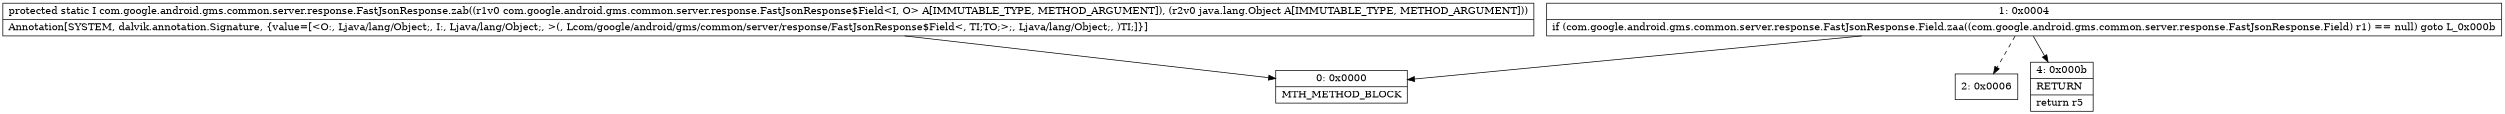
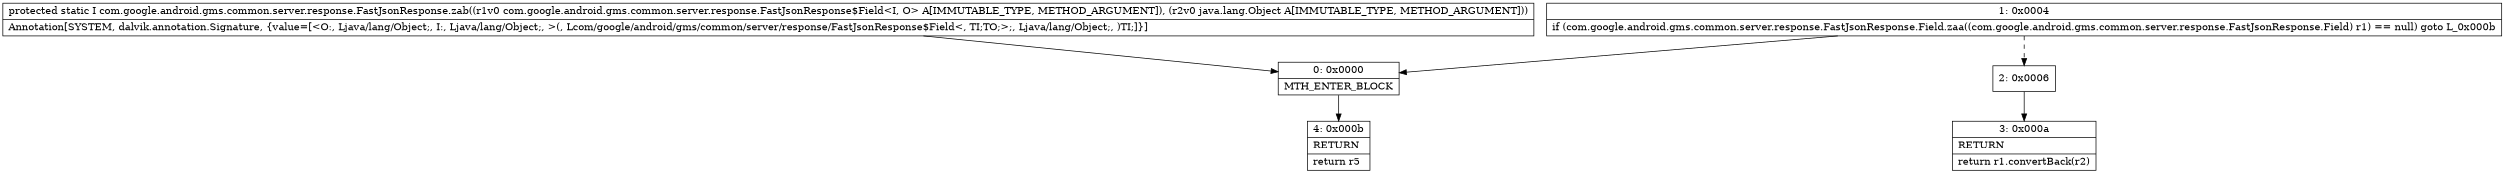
edge "1: 0x0004" -> "4: 0x000b": now "0: 0x0000" -> "4: 0x000b"
node "0: 0x0000": text "MTH_METHOD_BLOCK" -> "MTH_ENTER_BLOCK"
node "3: 0x000a": added
